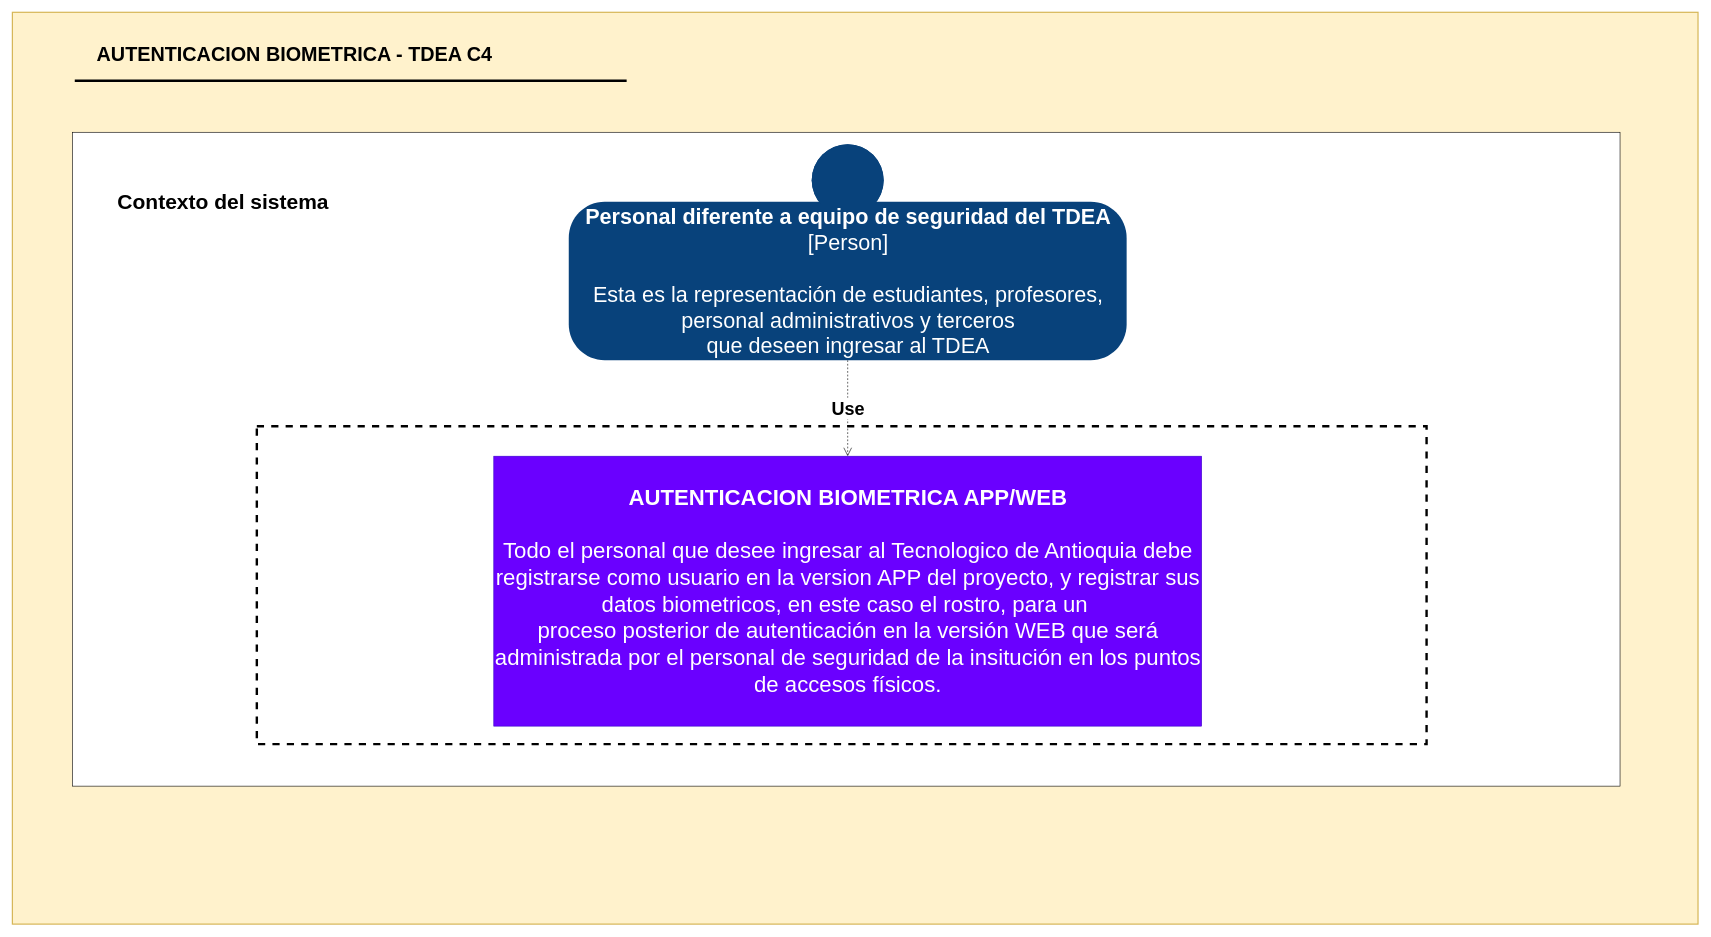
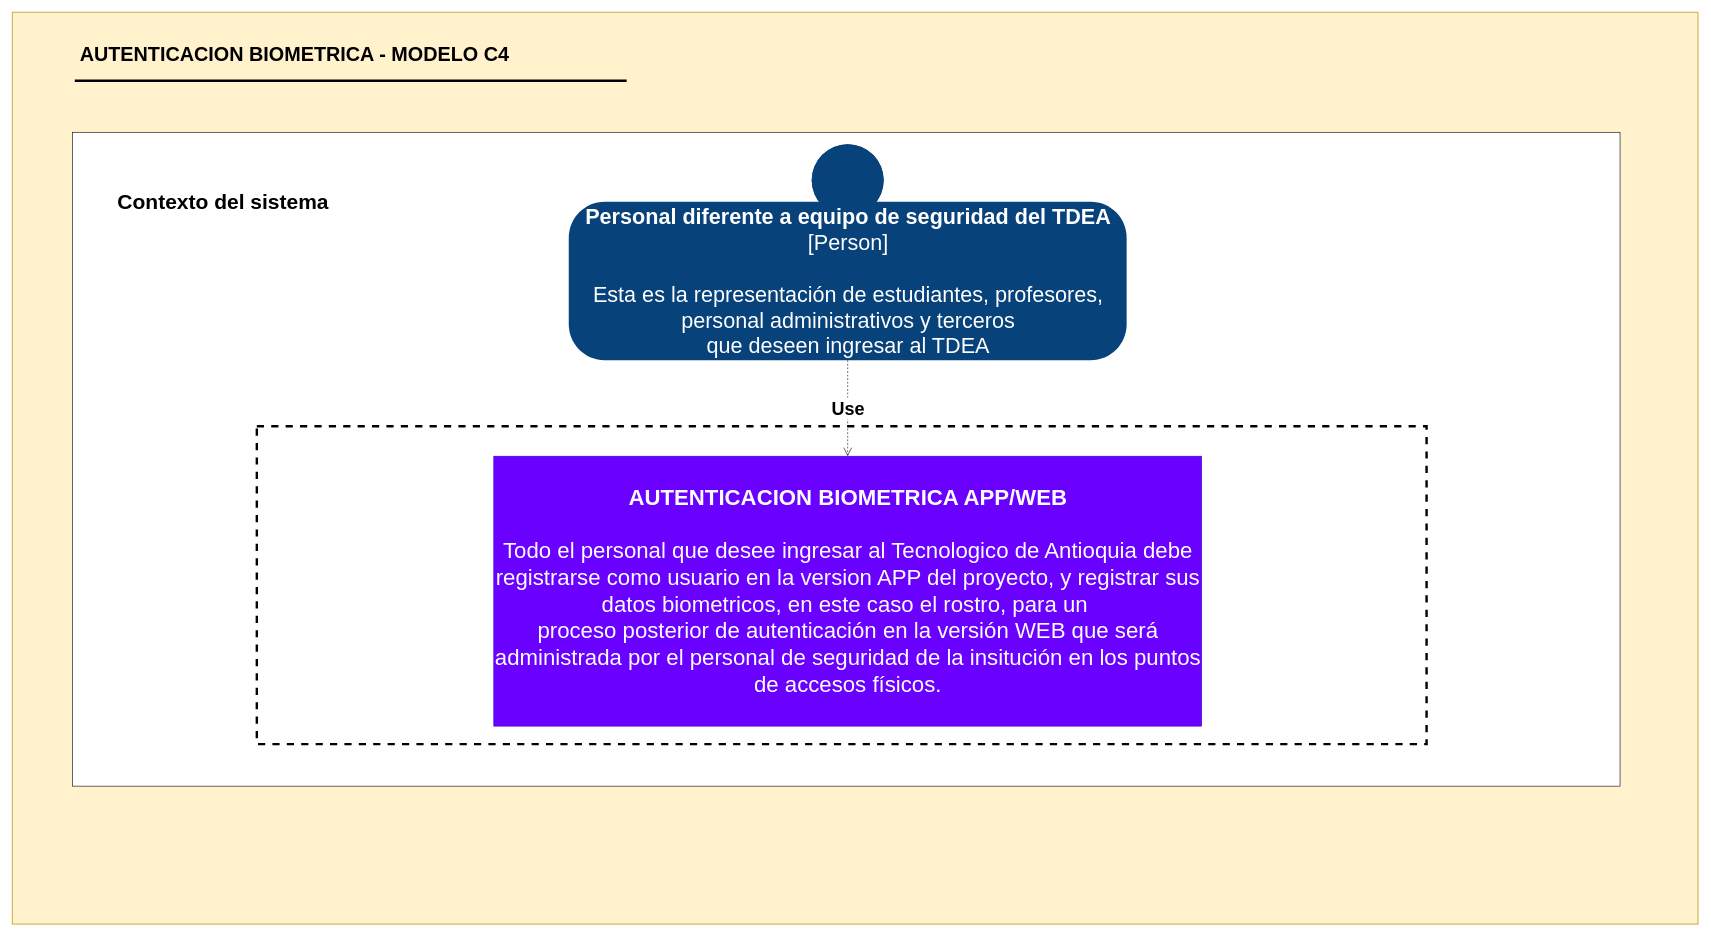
node "AUTENTICACION BIOMETRICA - TDEA C4": label "AUTENTICACION BIOMETRICA - TDEA C4" -> "AUTENTICACION BIOMETRICA - MODELO C4"
